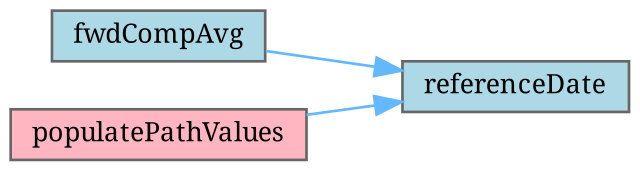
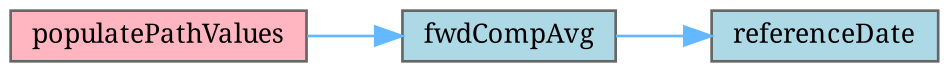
edge "populatePathValues" -> "referenceDate": now "populatePathValues" -> "fwdCompAvg"
